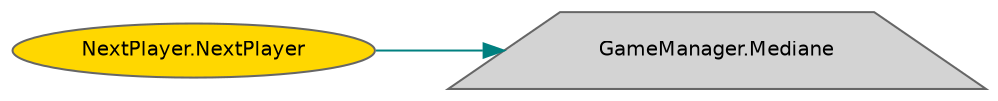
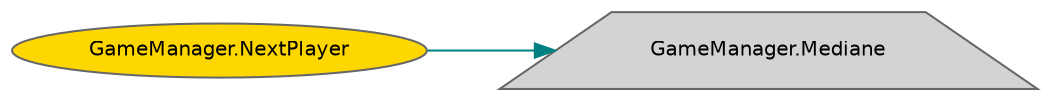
node "NextPlayer.NextPlayer": label "NextPlayer.NextPlayer" -> "GameManager.NextPlayer"
